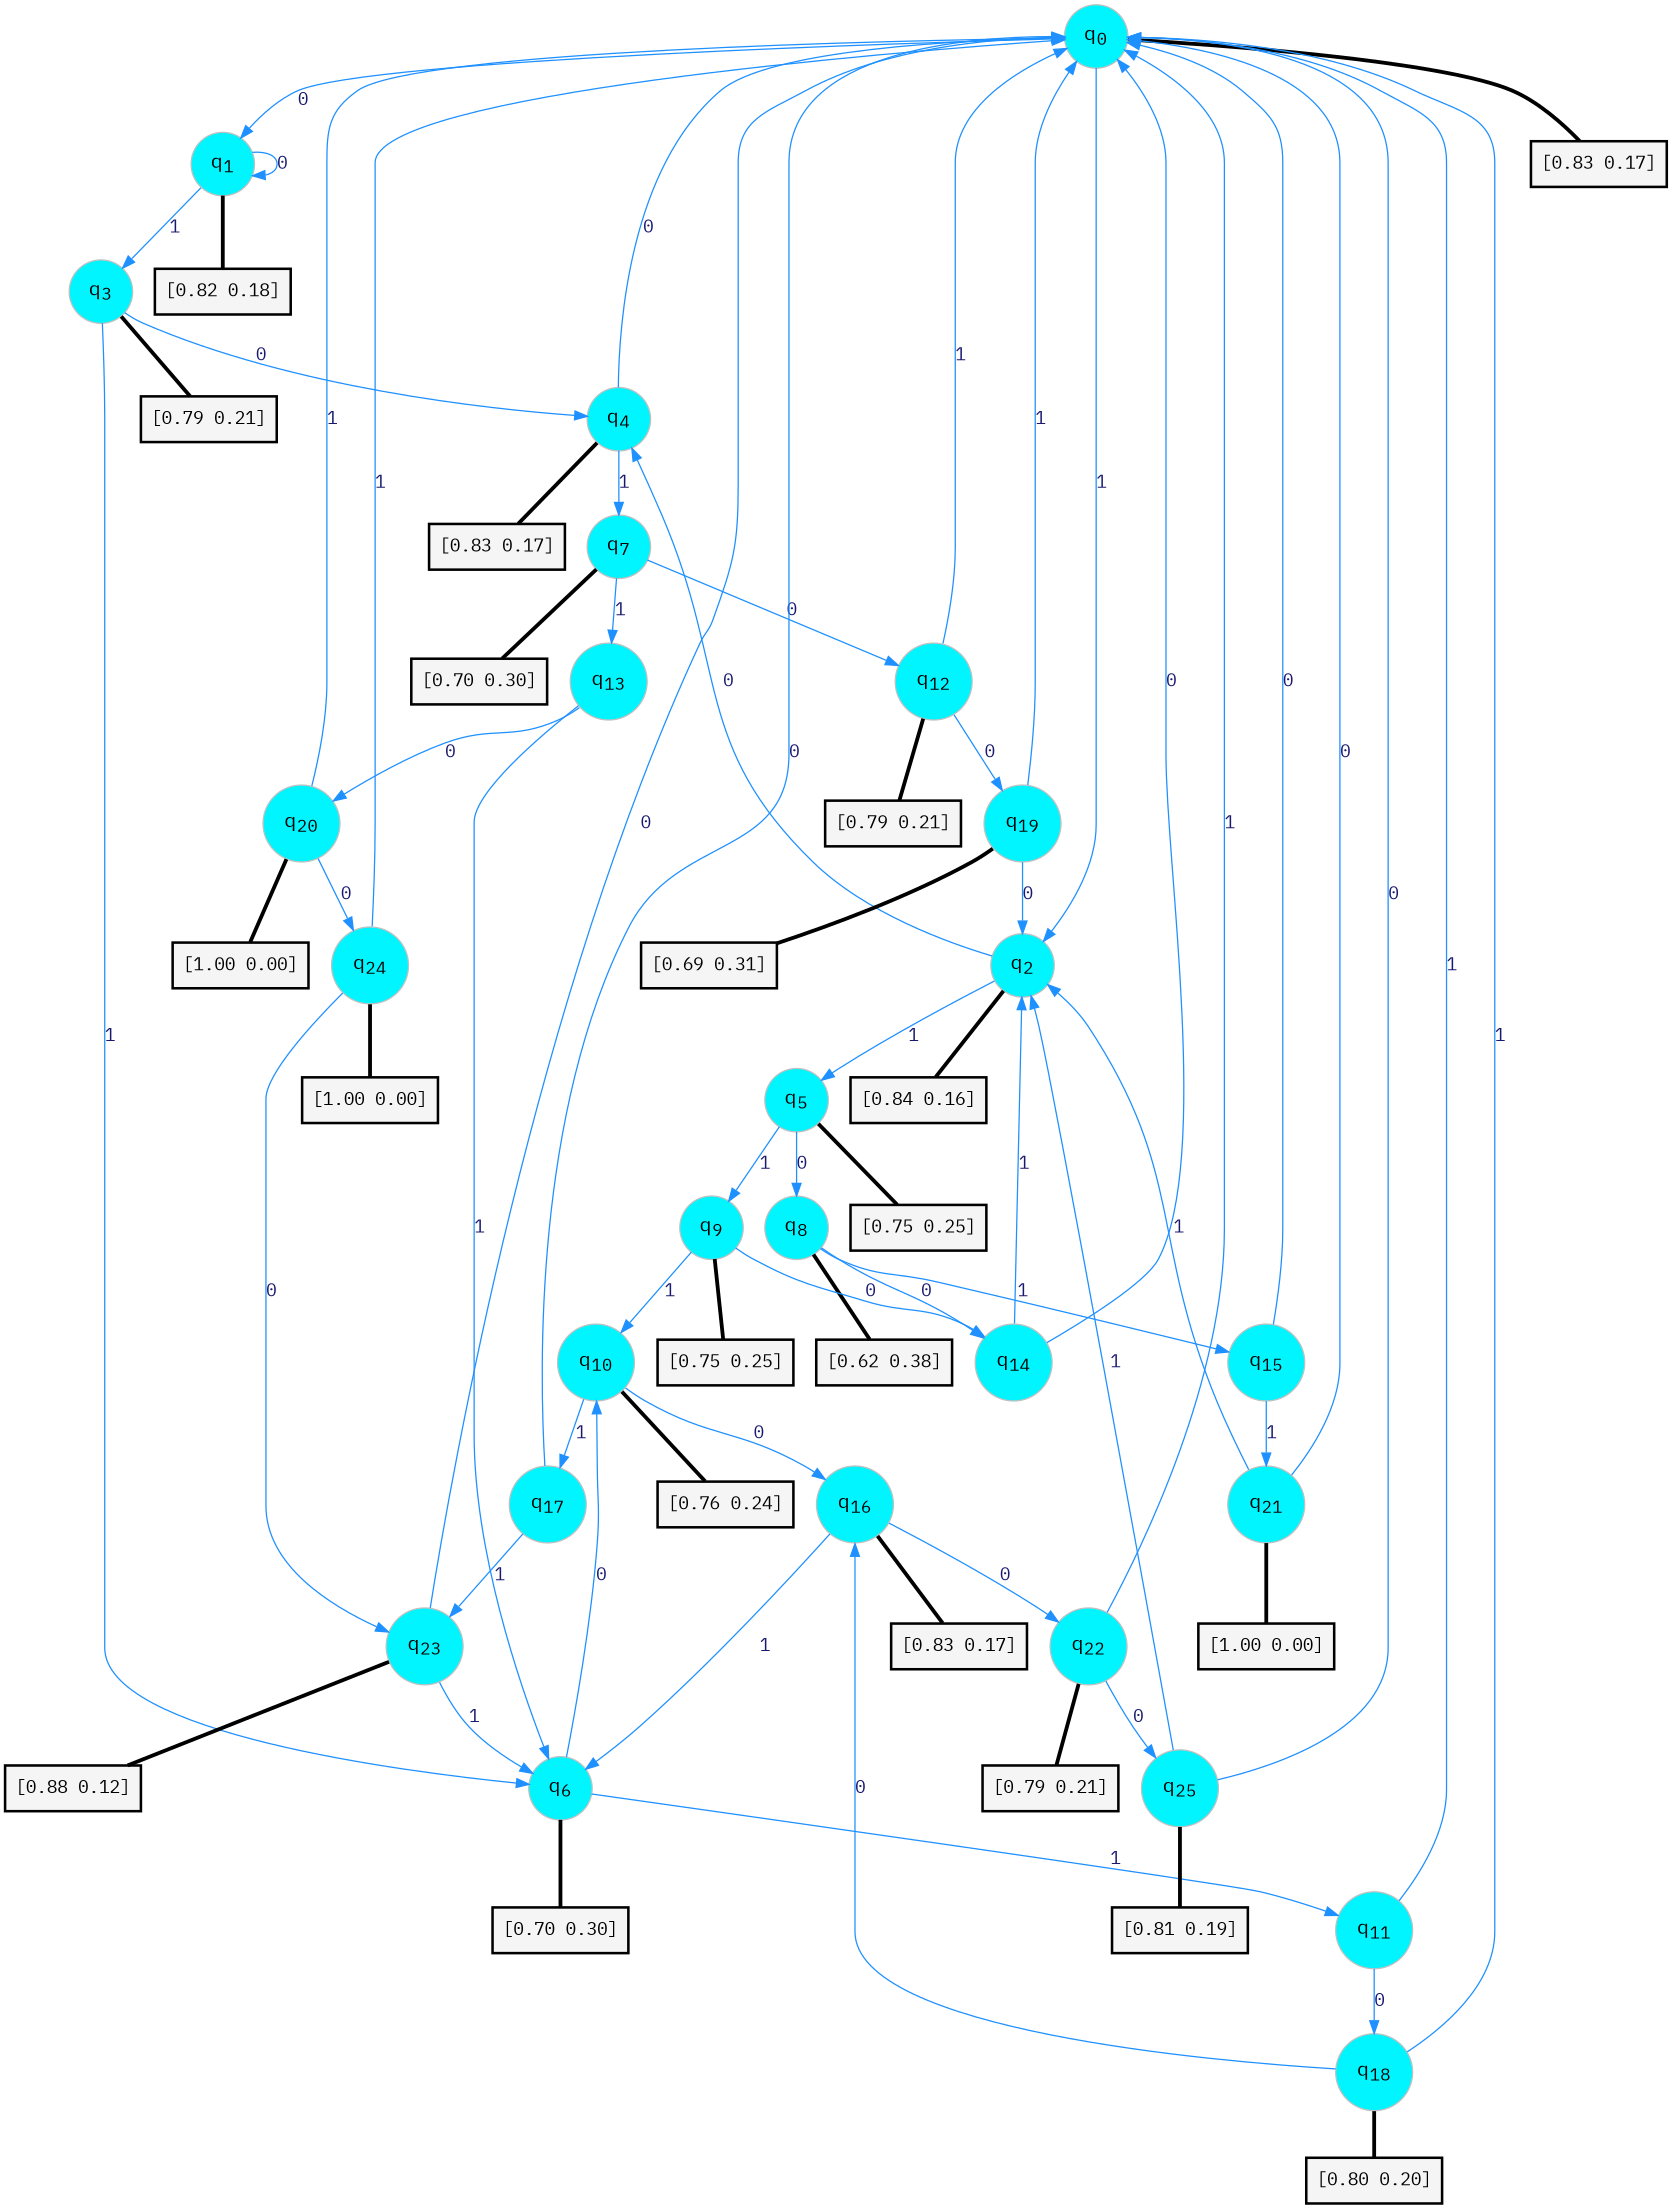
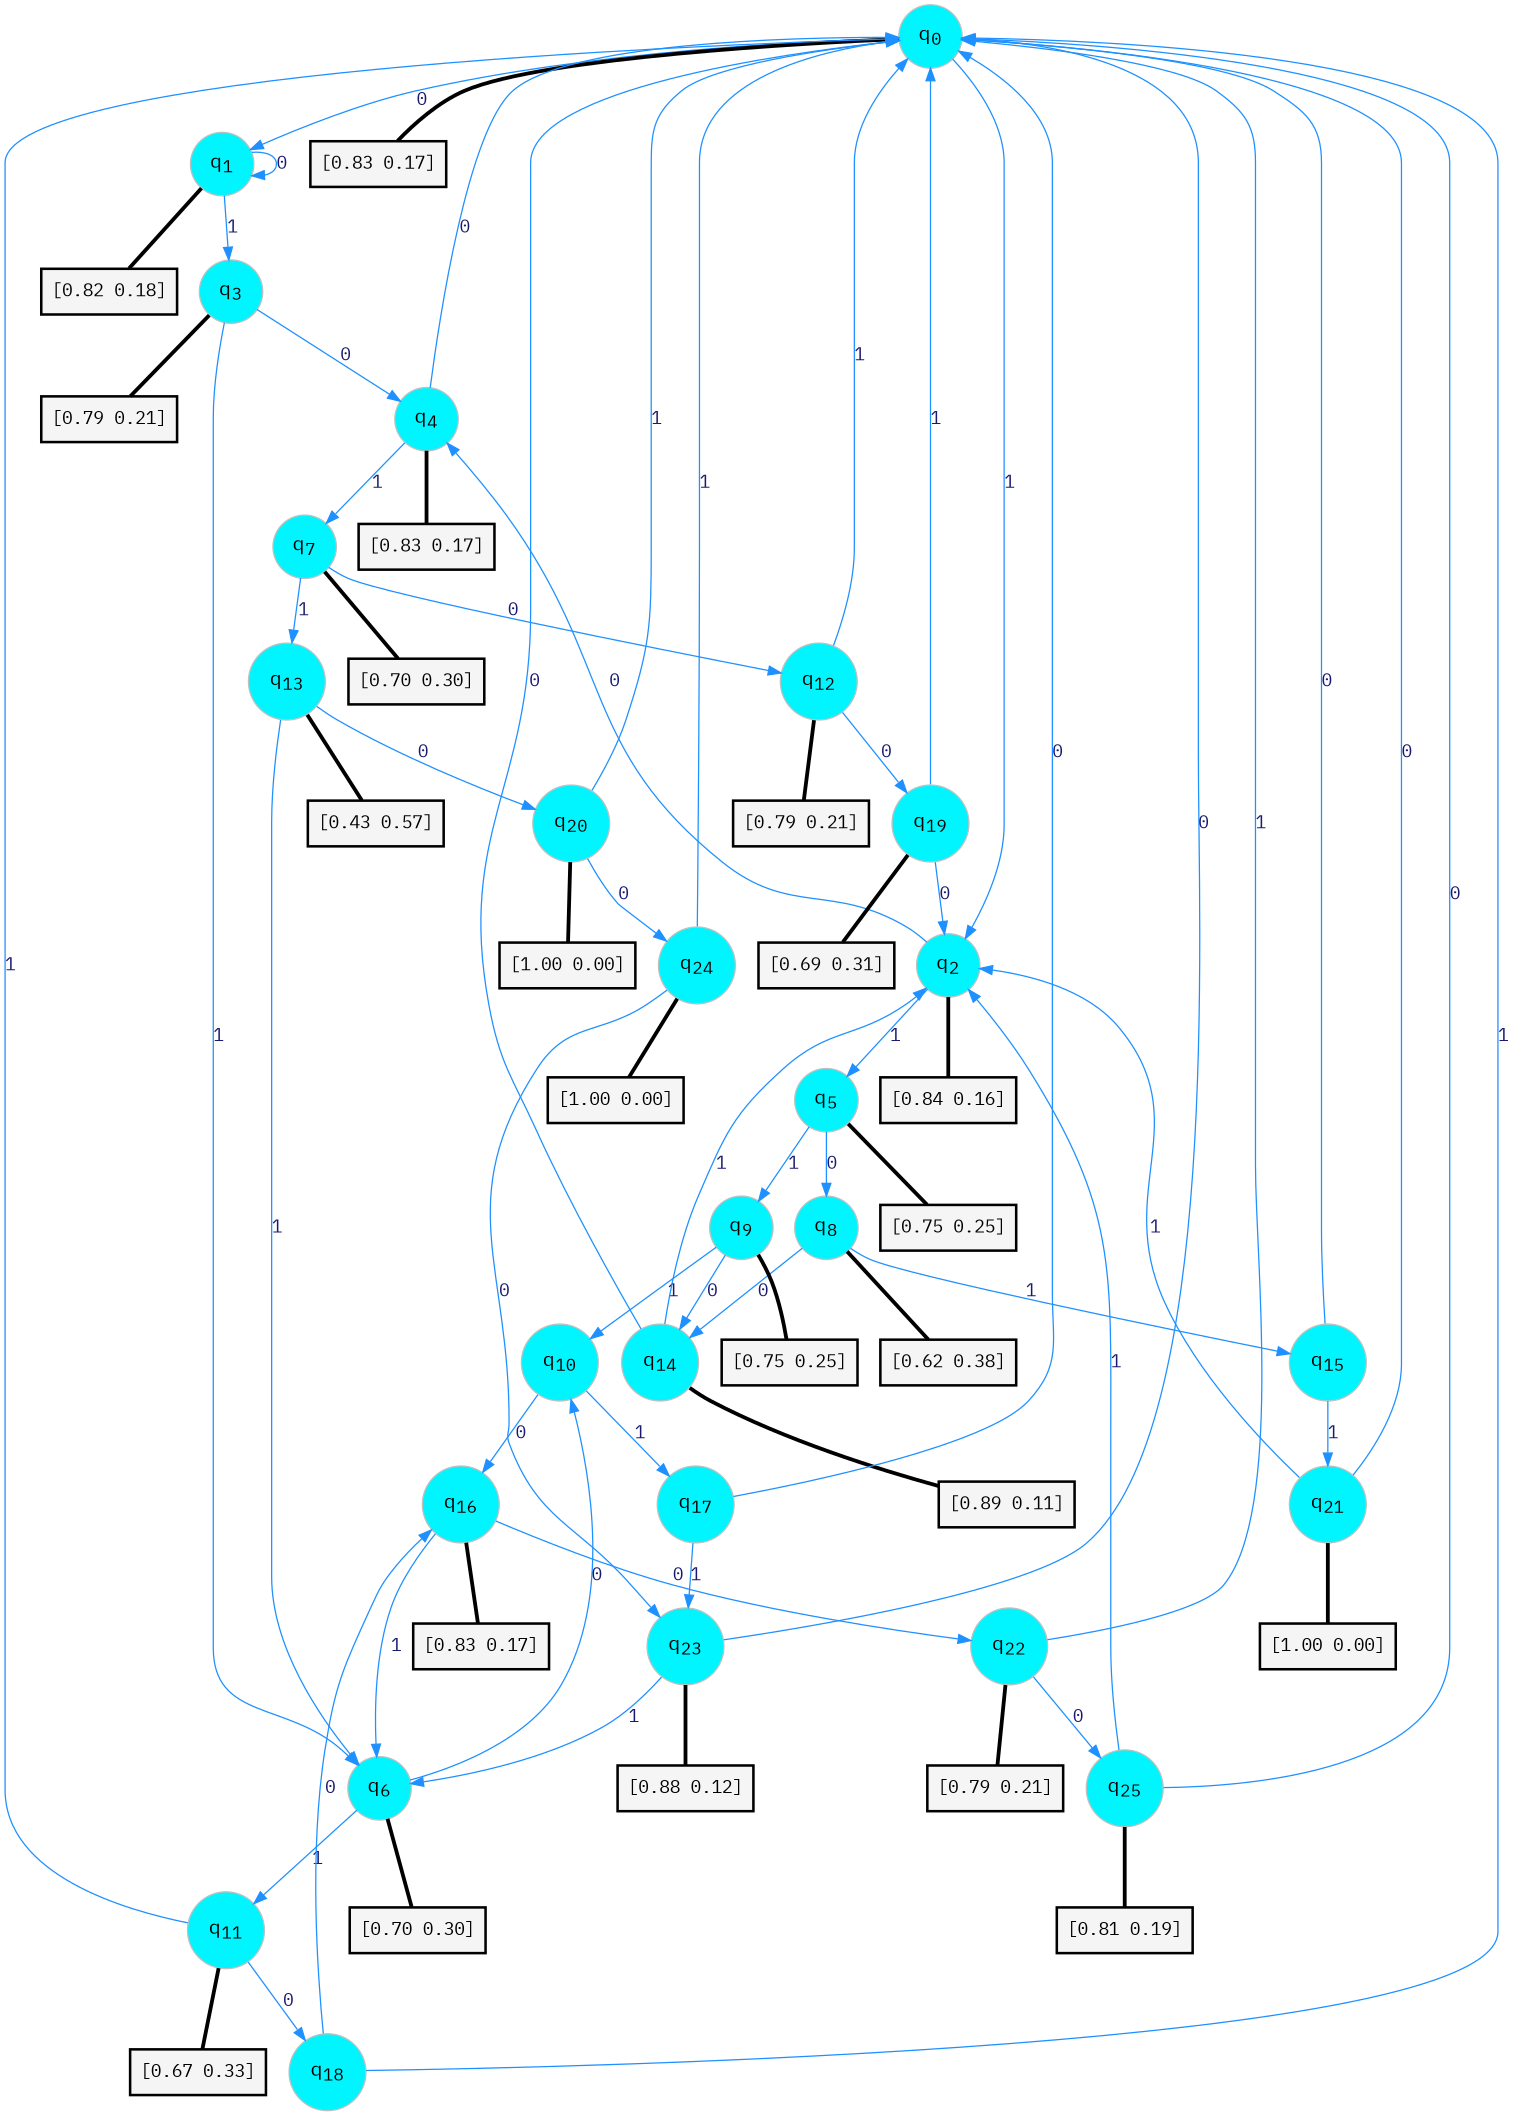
node "[0.43 0.57]": added
node "[0.76 0.24]": removed
node "[0.89 0.11]": added
node "[0.67 0.33]": added
node "[0.80 0.20]": removed
